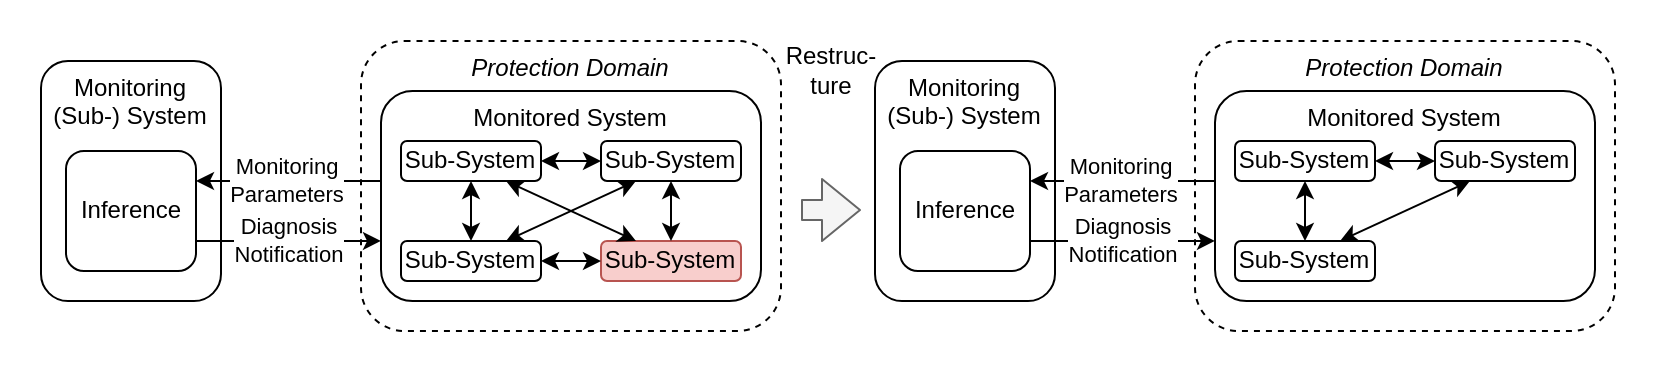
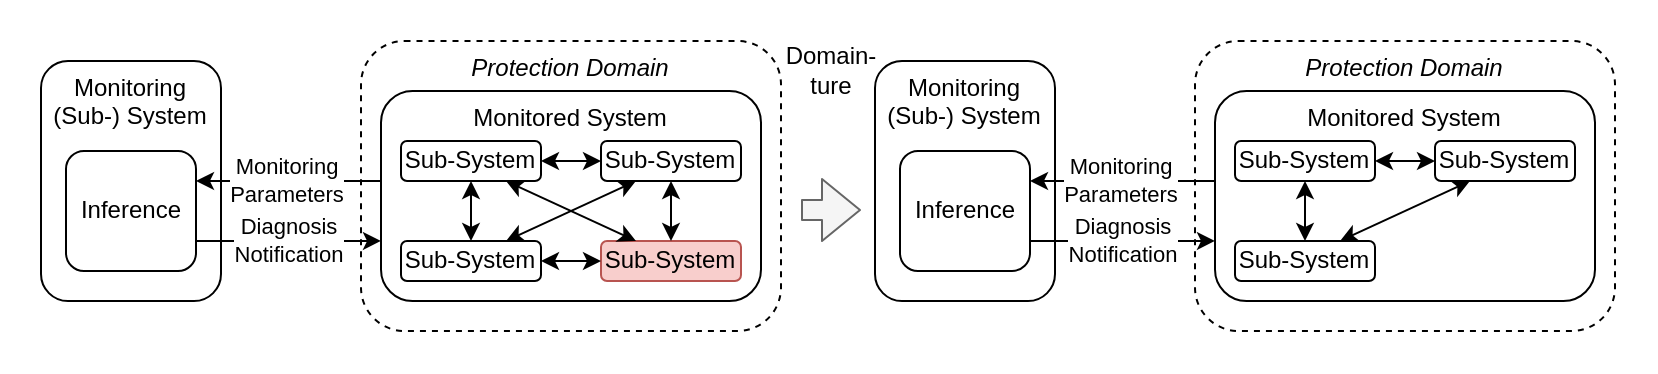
node "Restruc- ture": label "Restruc- ture" -> "Domain- ture"
